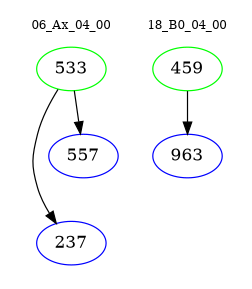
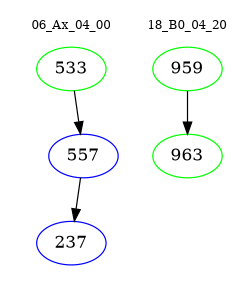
cluster "18_B0_04_00": label "18_B0_04_00" -> "18_B0_04_20"
node "459": label "459" -> "959"
edge "533" -> "237": now "557" -> "237"
node "963": color blue -> green
